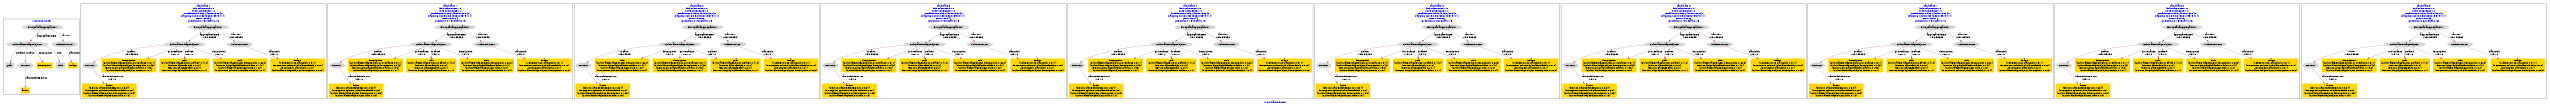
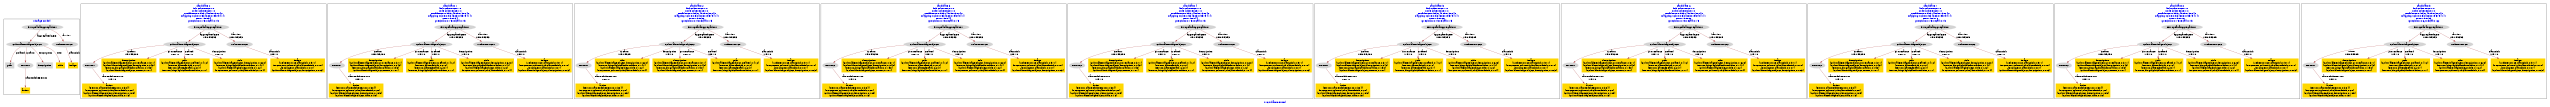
cluster "1-correct model": label "1-correct model" -> "1-image model"
node "description": fillcolor gold -> lightgray
node "title": fillcolor lightgray -> gold
